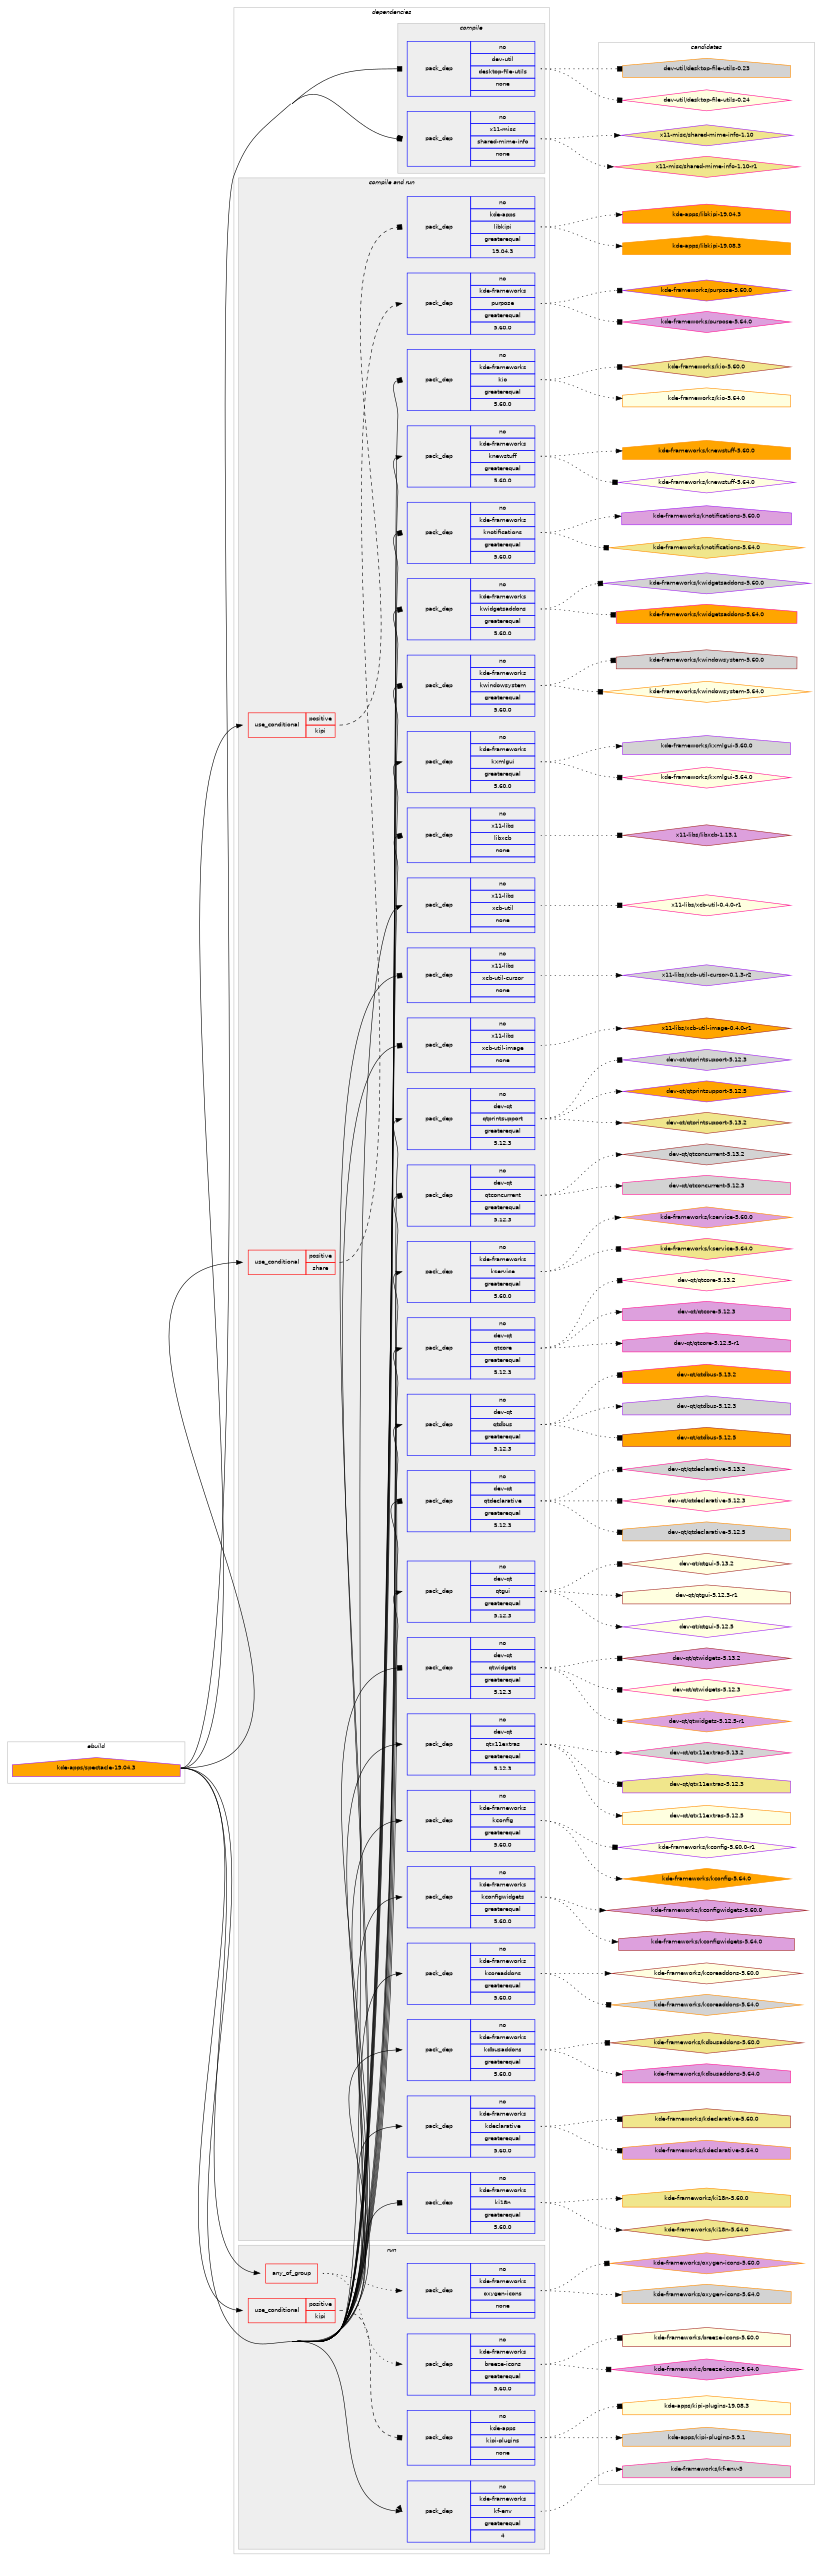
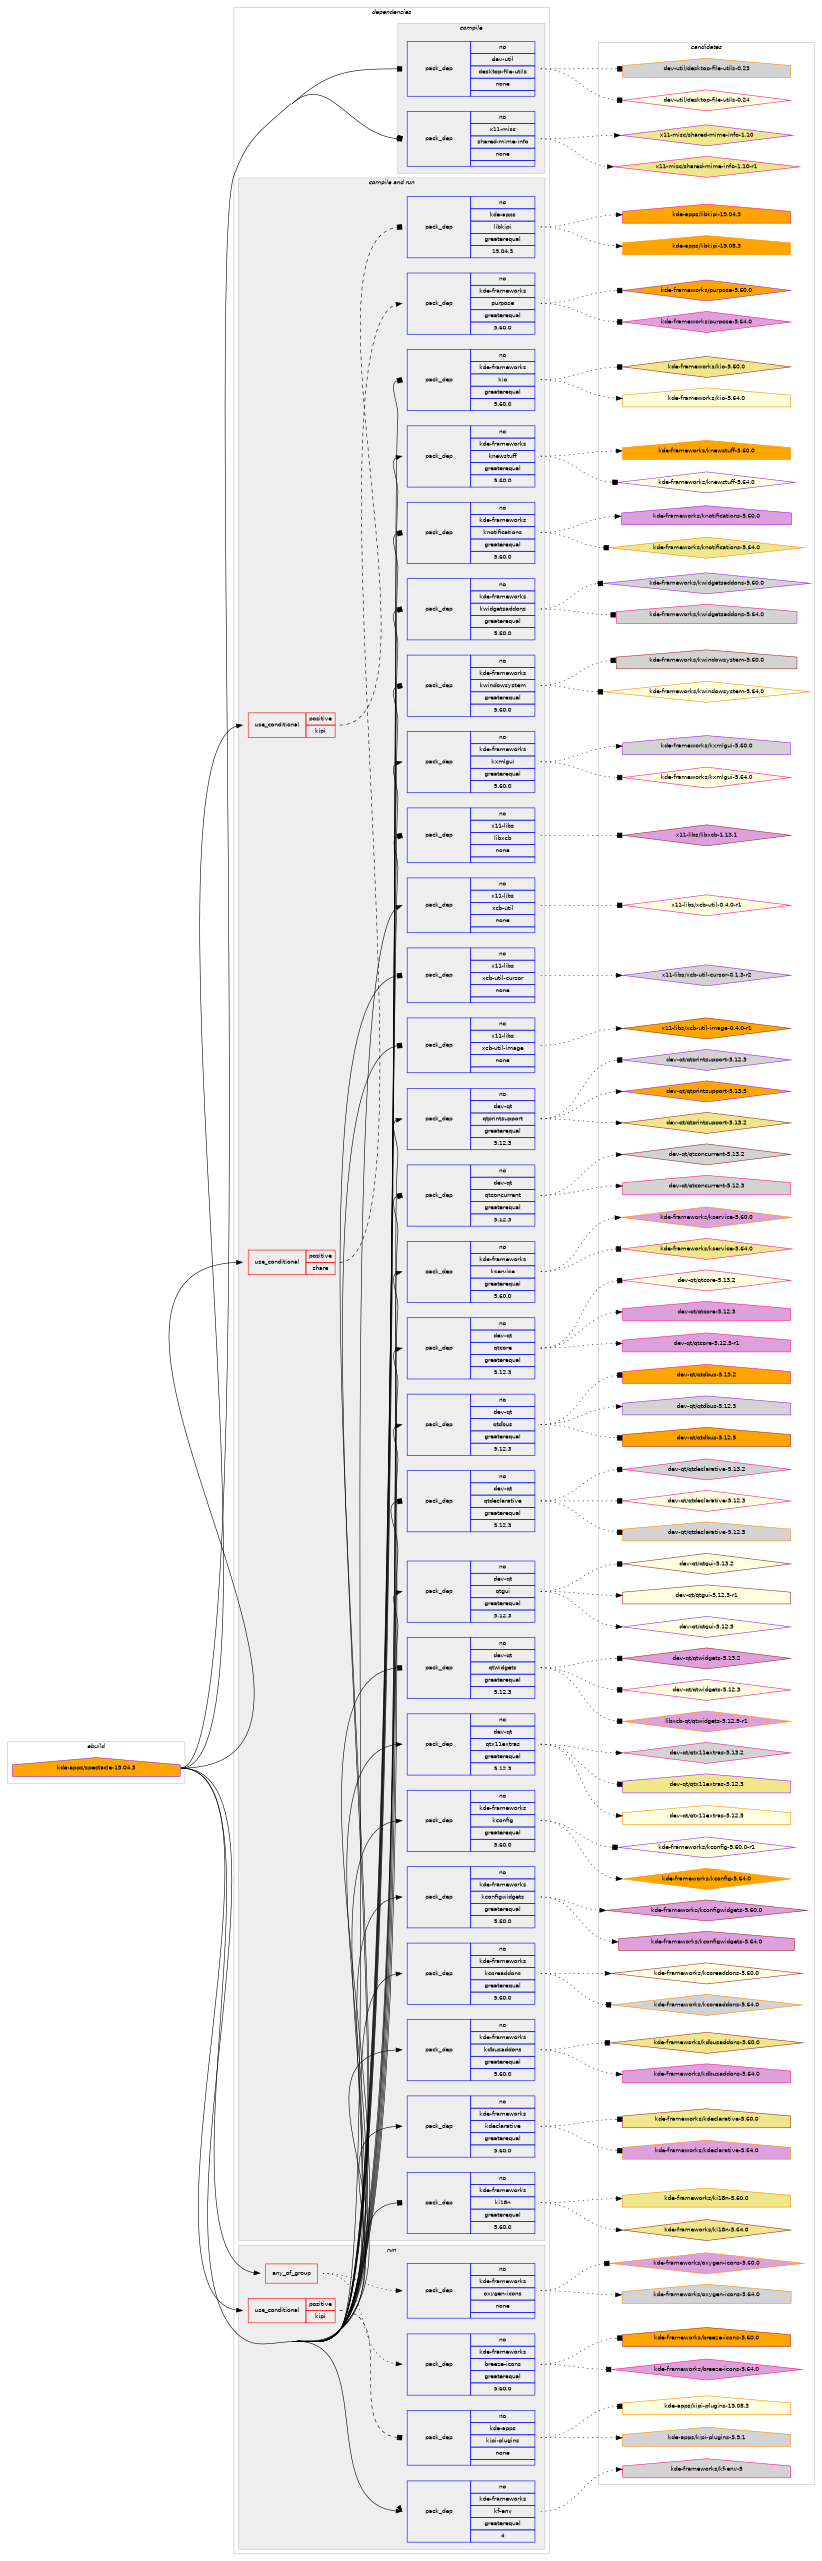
node "kde-frameworks/kwidgetsaddons-5.64.0": fillcolor orange -> lightgrey
node "dev-qt/qtprintsupport-5.12.5": label "dev-qt/qtprintsupport-5.12.5" -> "dev-qt/qtprintsupport-5.13.5"
node "dev-qt/qtwidgets-5.12.5-r1": label "dev-qt/qtwidgets-5.12.5-r1" -> "libxcb-qt/qtwidgets-5.12.5-r1"
node "kde-frameworks/breeze-icons-5.60.0": fillcolor lightyellow -> orange
